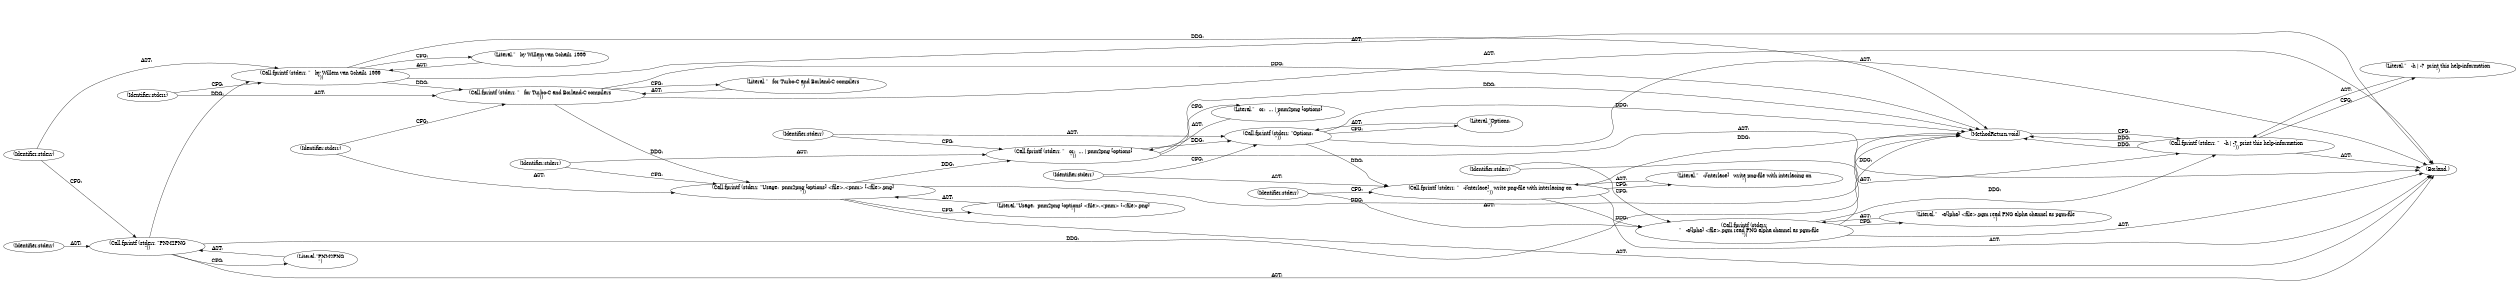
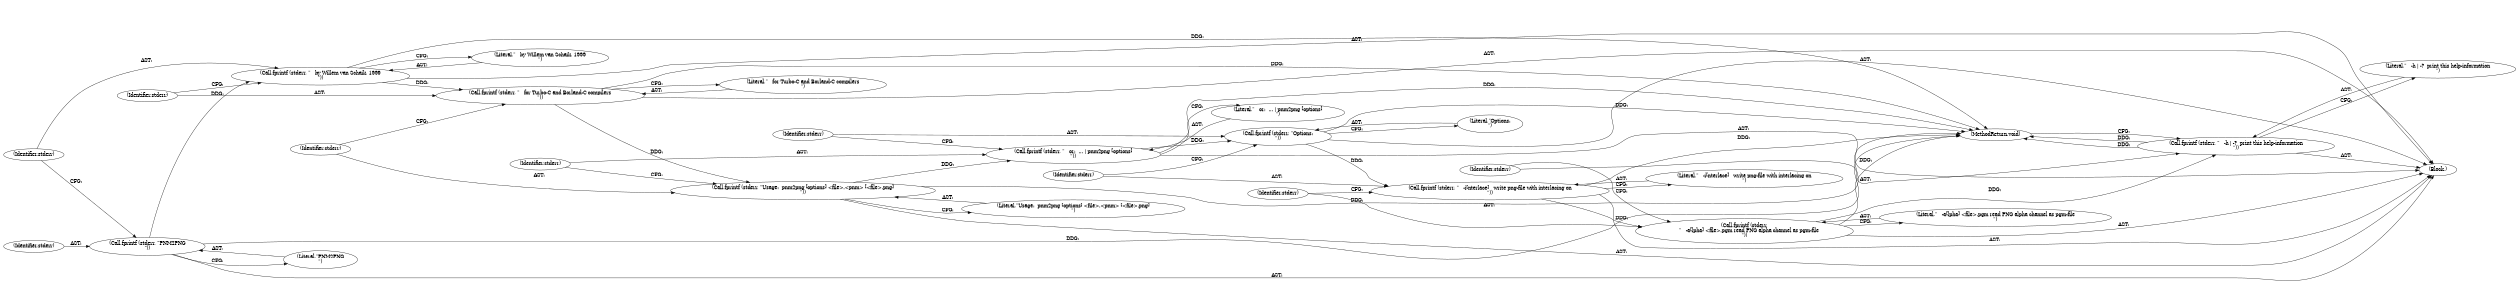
node "(Borland,)": label "(Borland,)" -> "(Block,)"
